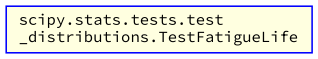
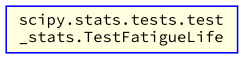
node "scipy.stats.tests.test _distributions.TestFatigueLife": label "scipy.stats.tests.test _distributions.TestFatigueLife" -> "scipy.stats.tests.test _stats.TestFatigueLife"
